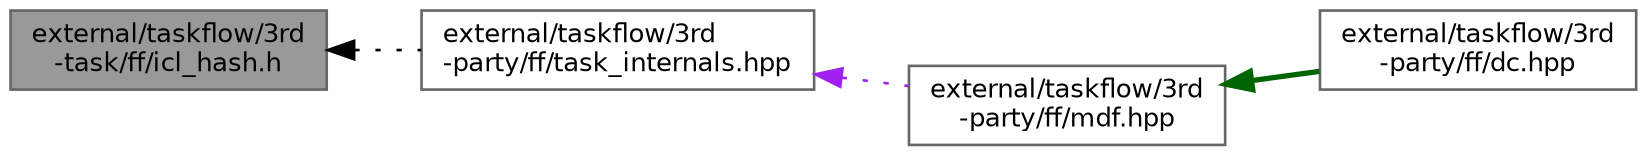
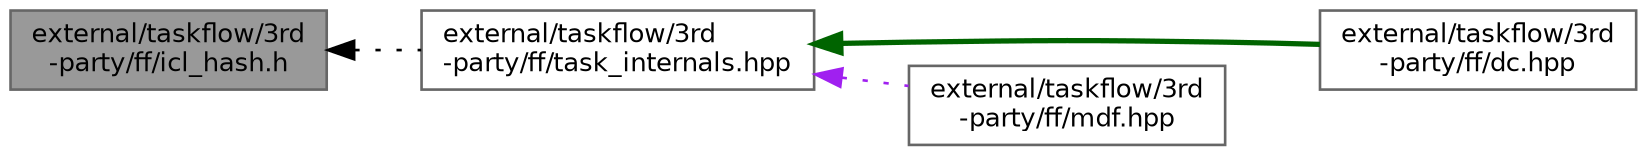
node "external/taskflow/3rd -task/ff/icl_hash.h": label "external/taskflow/3rd -task/ff/icl_hash.h" -> "external/taskflow/3rd -party/ff/icl_hash.h"
edge "external/taskflow/3rd -party/ff/dc.hpp" -> "external/taskflow/3rd -party/ff/mdf.hpp": now "external/taskflow/3rd -party/ff/dc.hpp" -> "external/taskflow/3rd -party/ff/task_internals.hpp"
